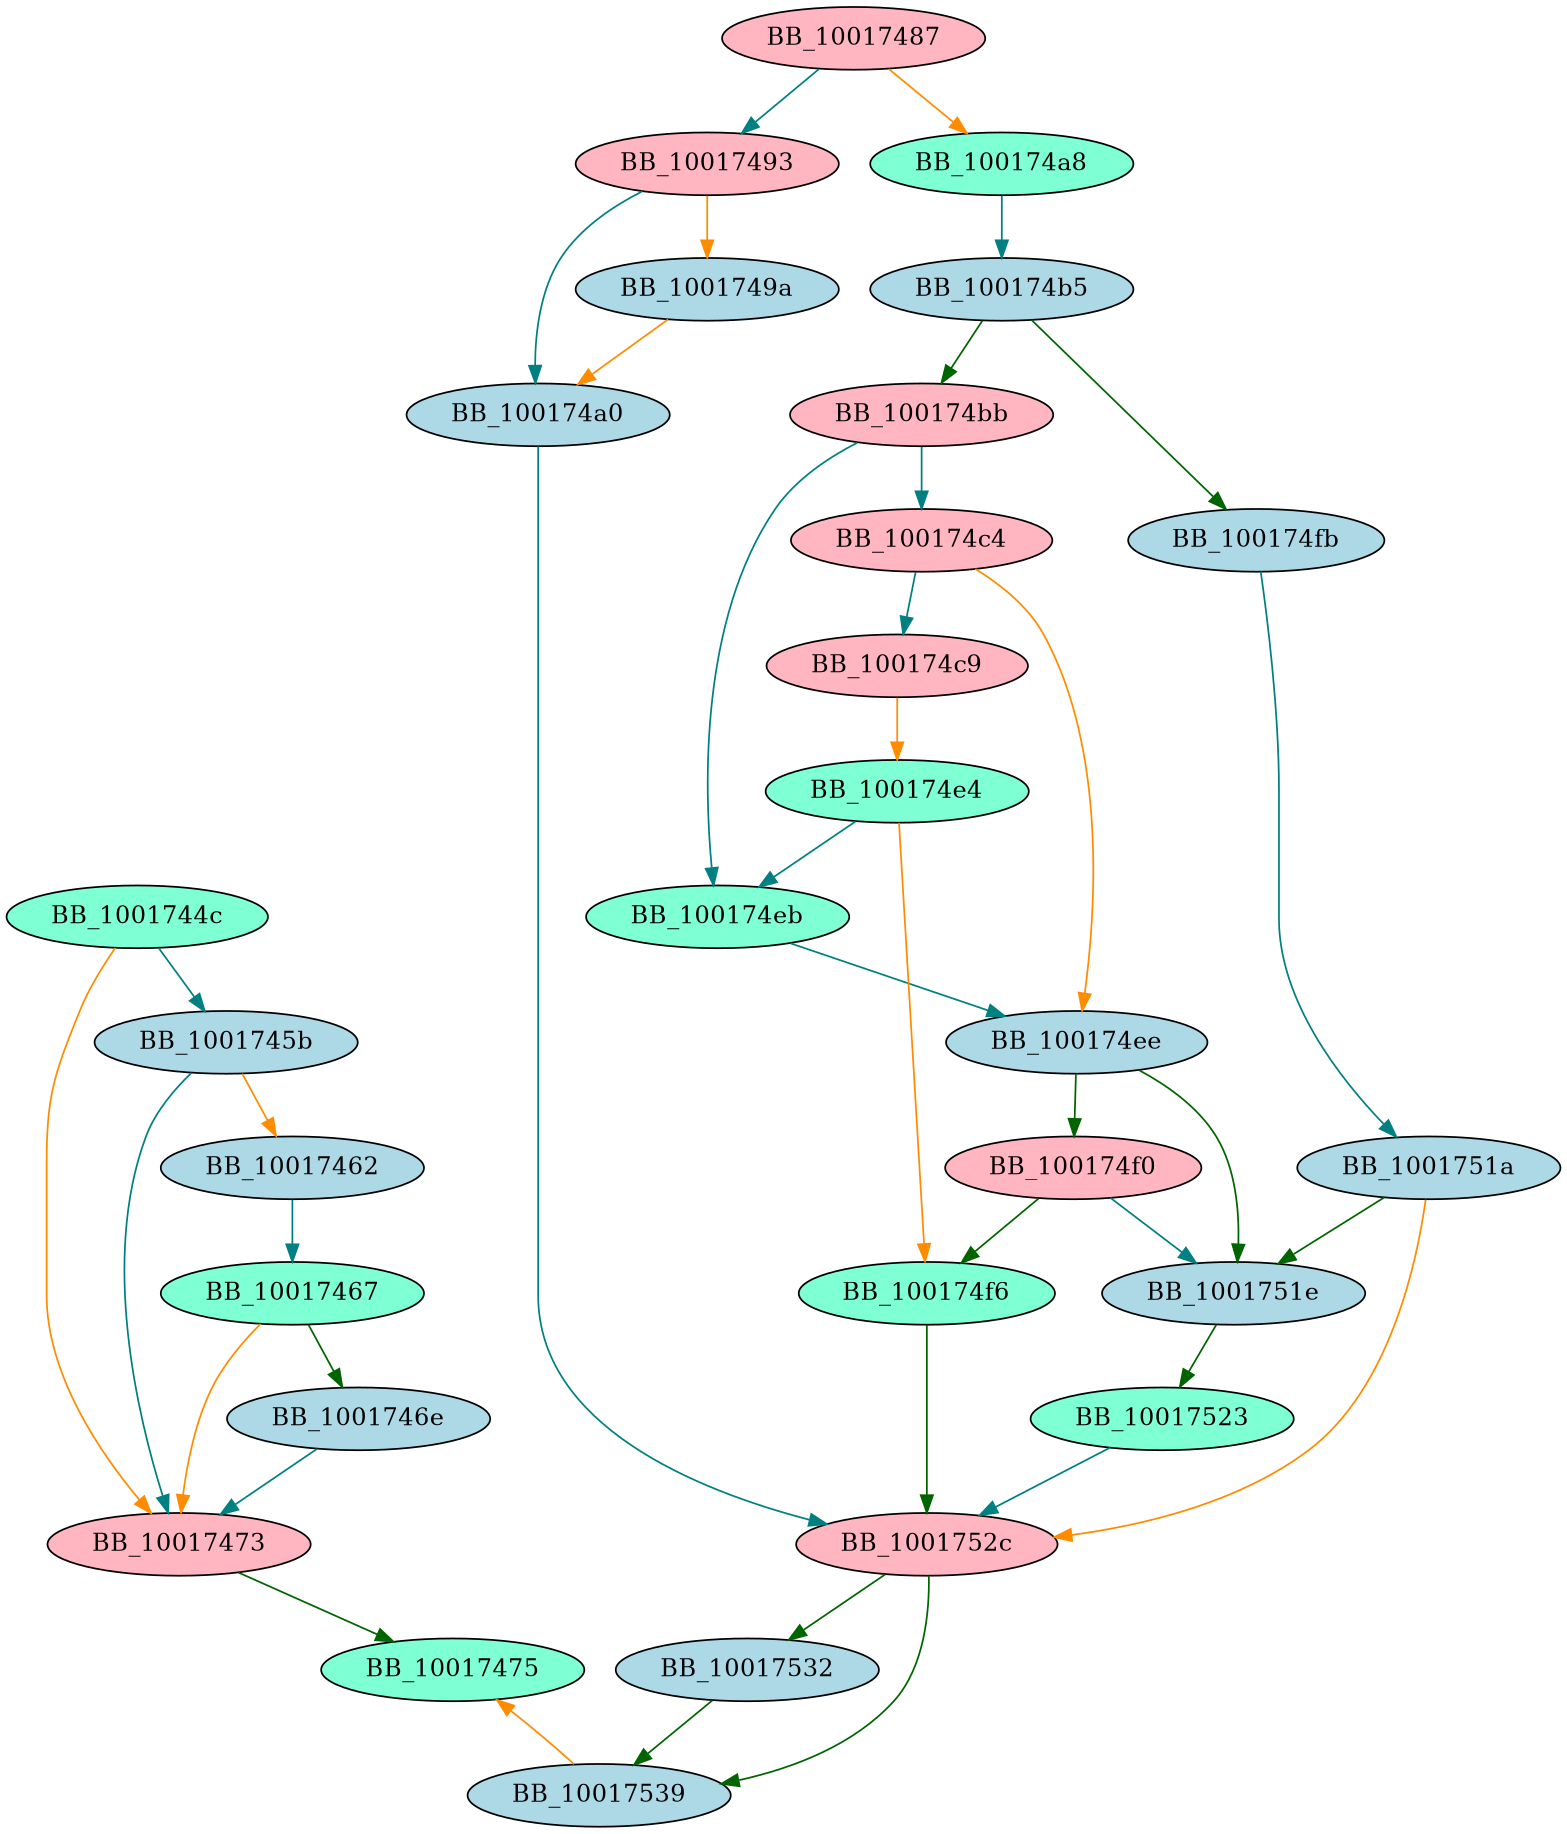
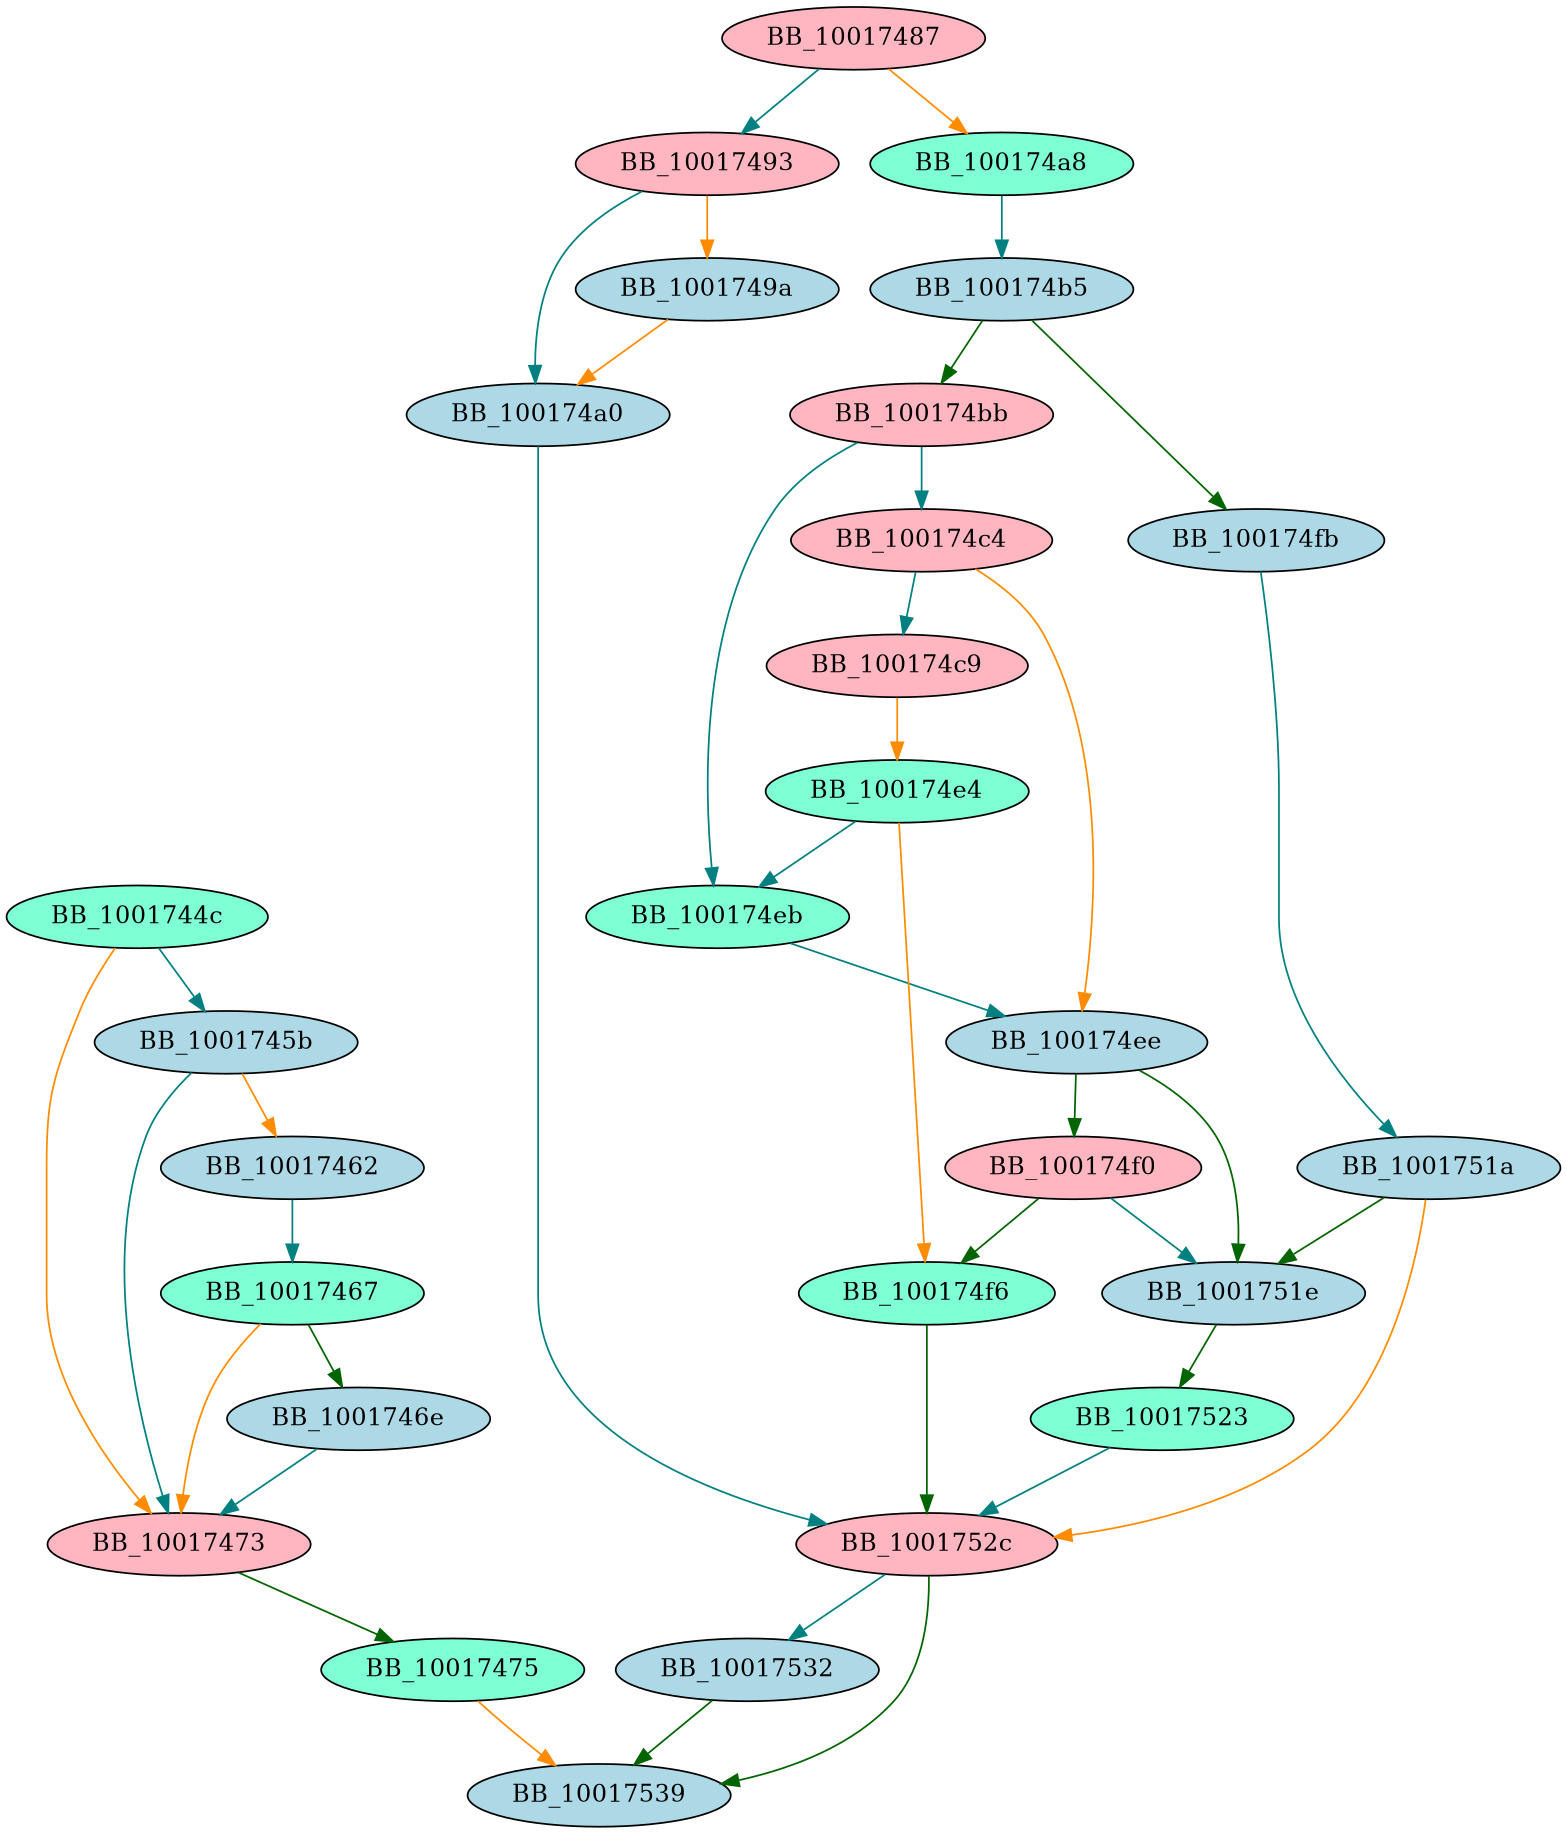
edge "BB_1001752c" -> "BB_10017532": color darkgreen -> teal
edge "BB_10017539" -> "BB_10017475": reversed
